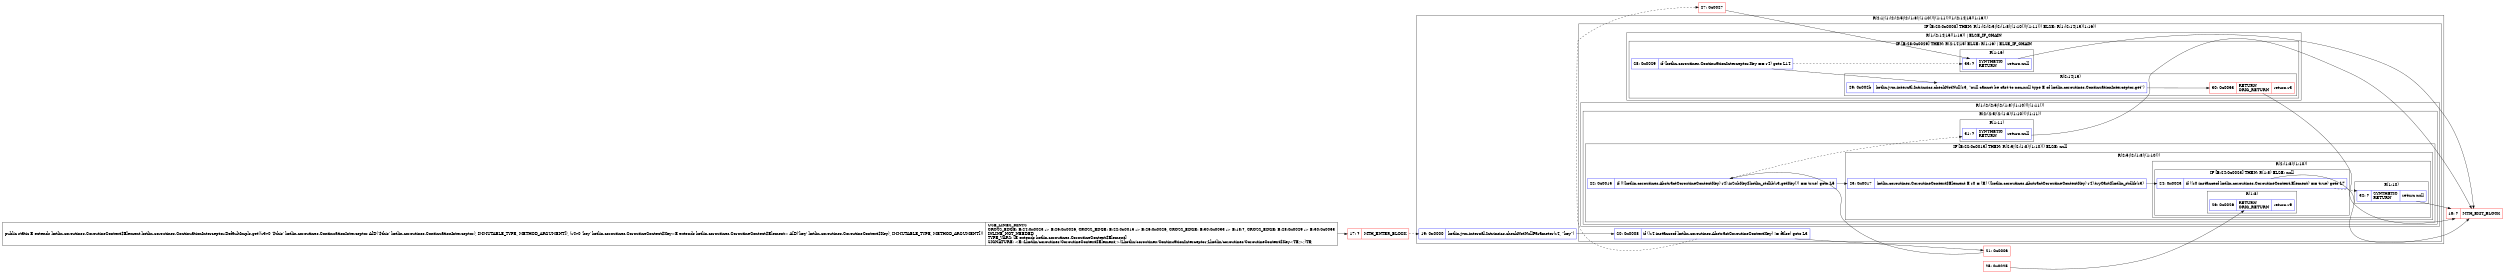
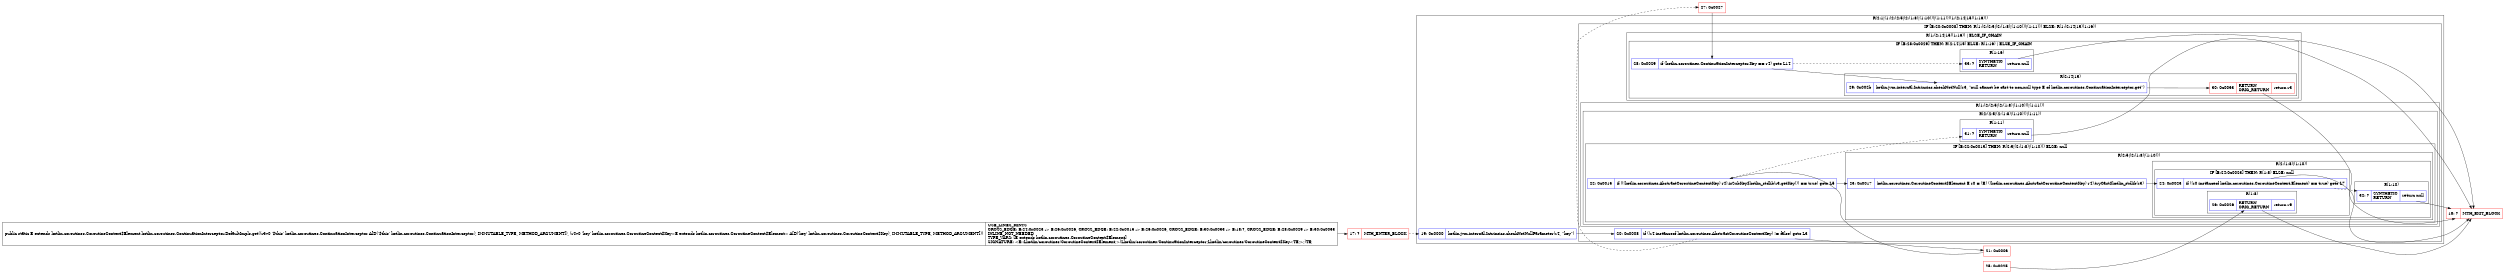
edge "27: 0x0027" -> "33: ?": now "27: 0x0027" -> "28: 0x0029"
edge "26: 0x0026" -> "18: ?": added
